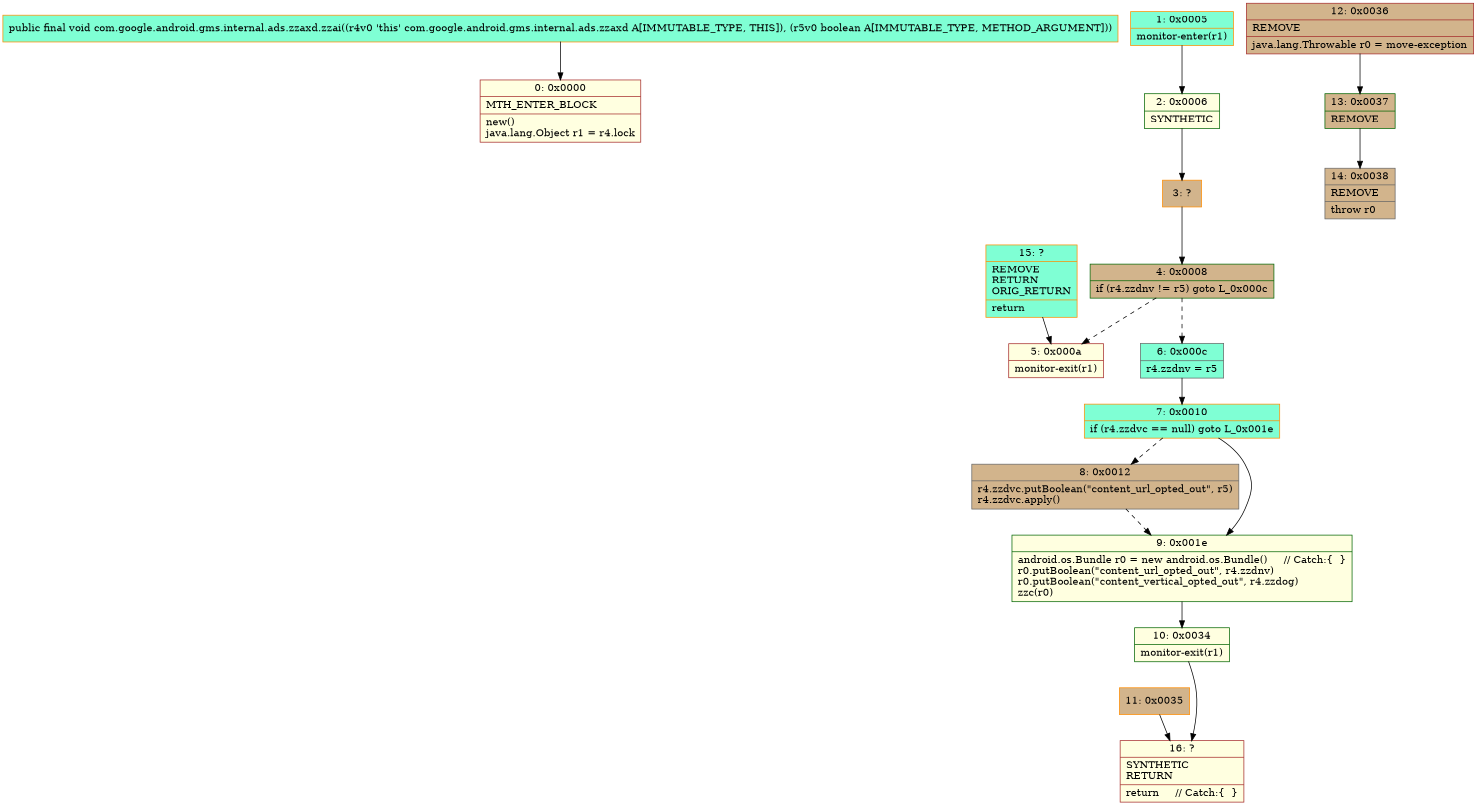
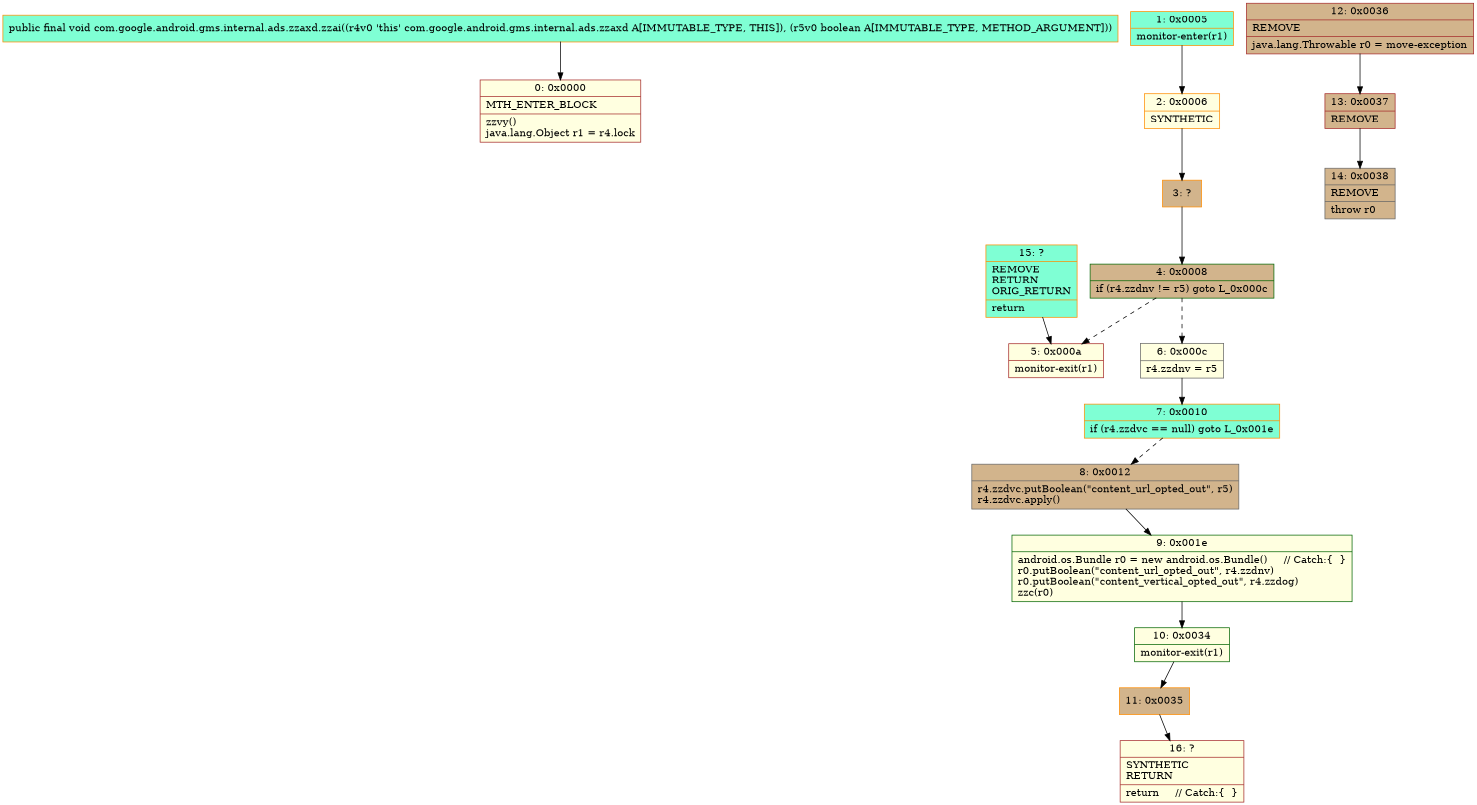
node "2: 0x0006": color darkgreen -> darkorange
node "13: 0x0037": color darkgreen -> brown
node "0: 0x0000": text "new()" -> "zzvy()"
node "6: 0x000c": fillcolor aquamarine -> lightyellow
edge "7: 0x0010" -> "9: 0x001e": removed
edge "8: 0x0012" -> "9: 0x001e": style dashed -> solid
edge "10: 0x0034" -> "16: ?": now "10: 0x0034" -> "11: 0x0035"
